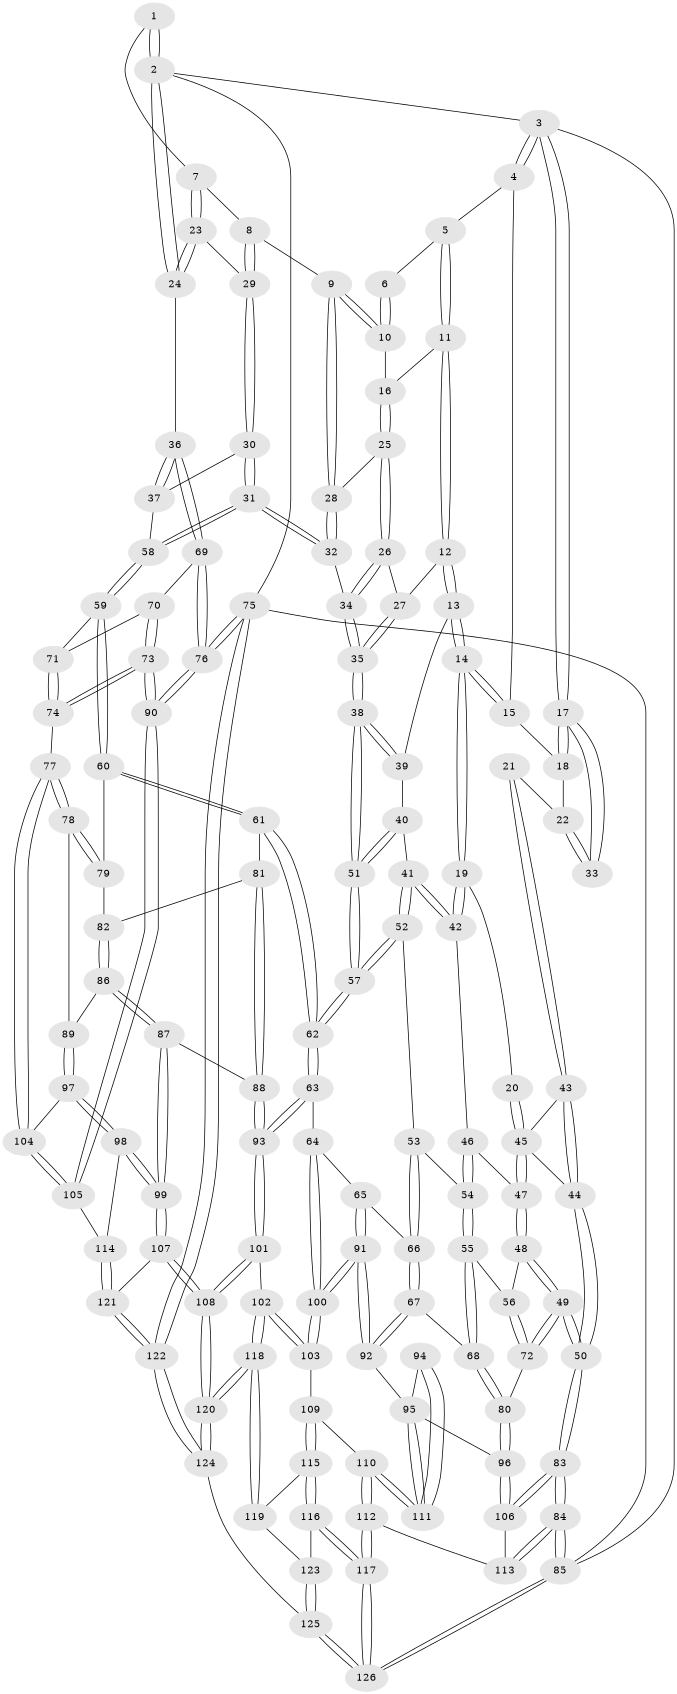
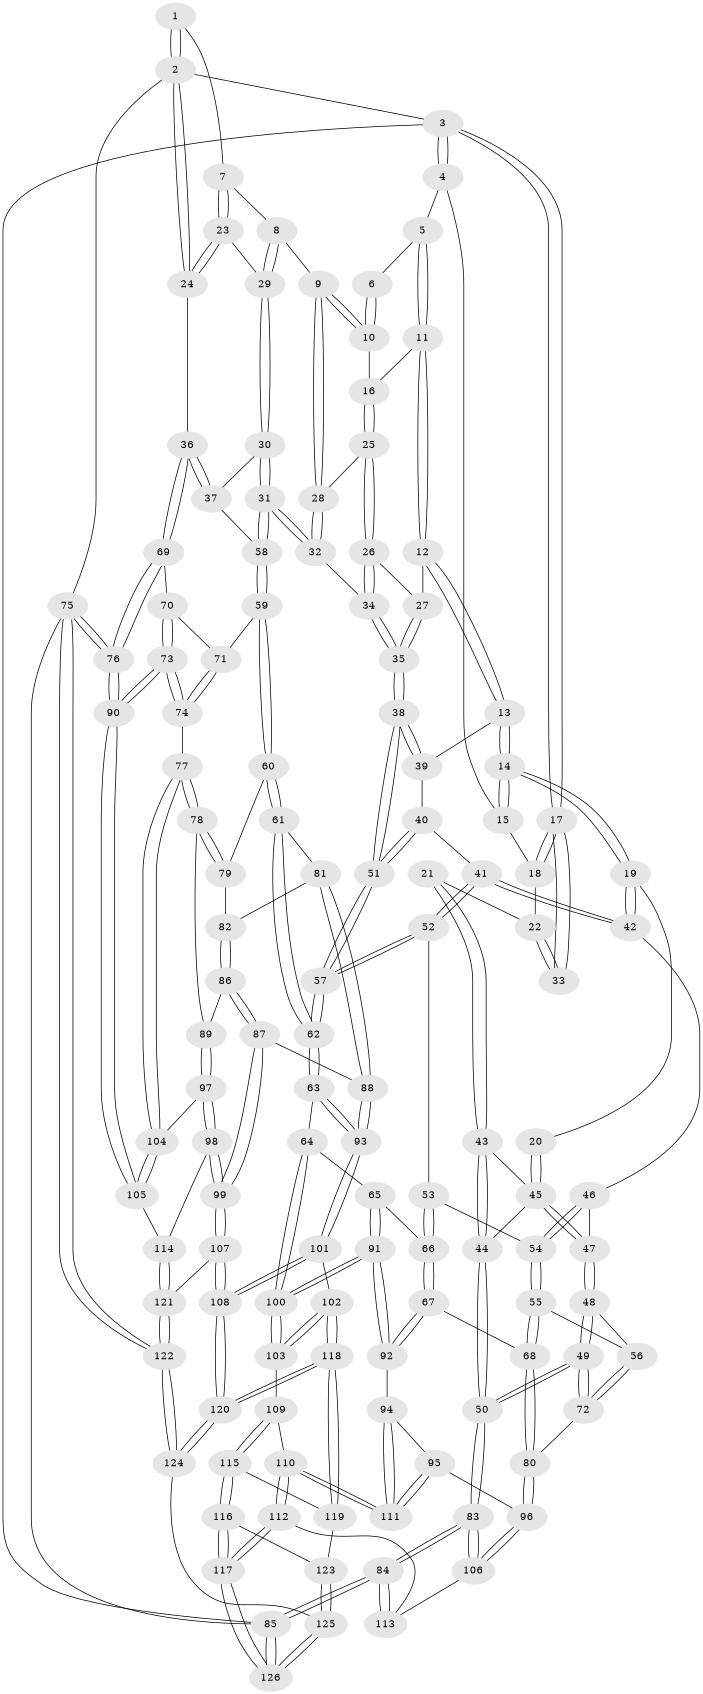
edge "92" -- "95": now "92" -- "94"
